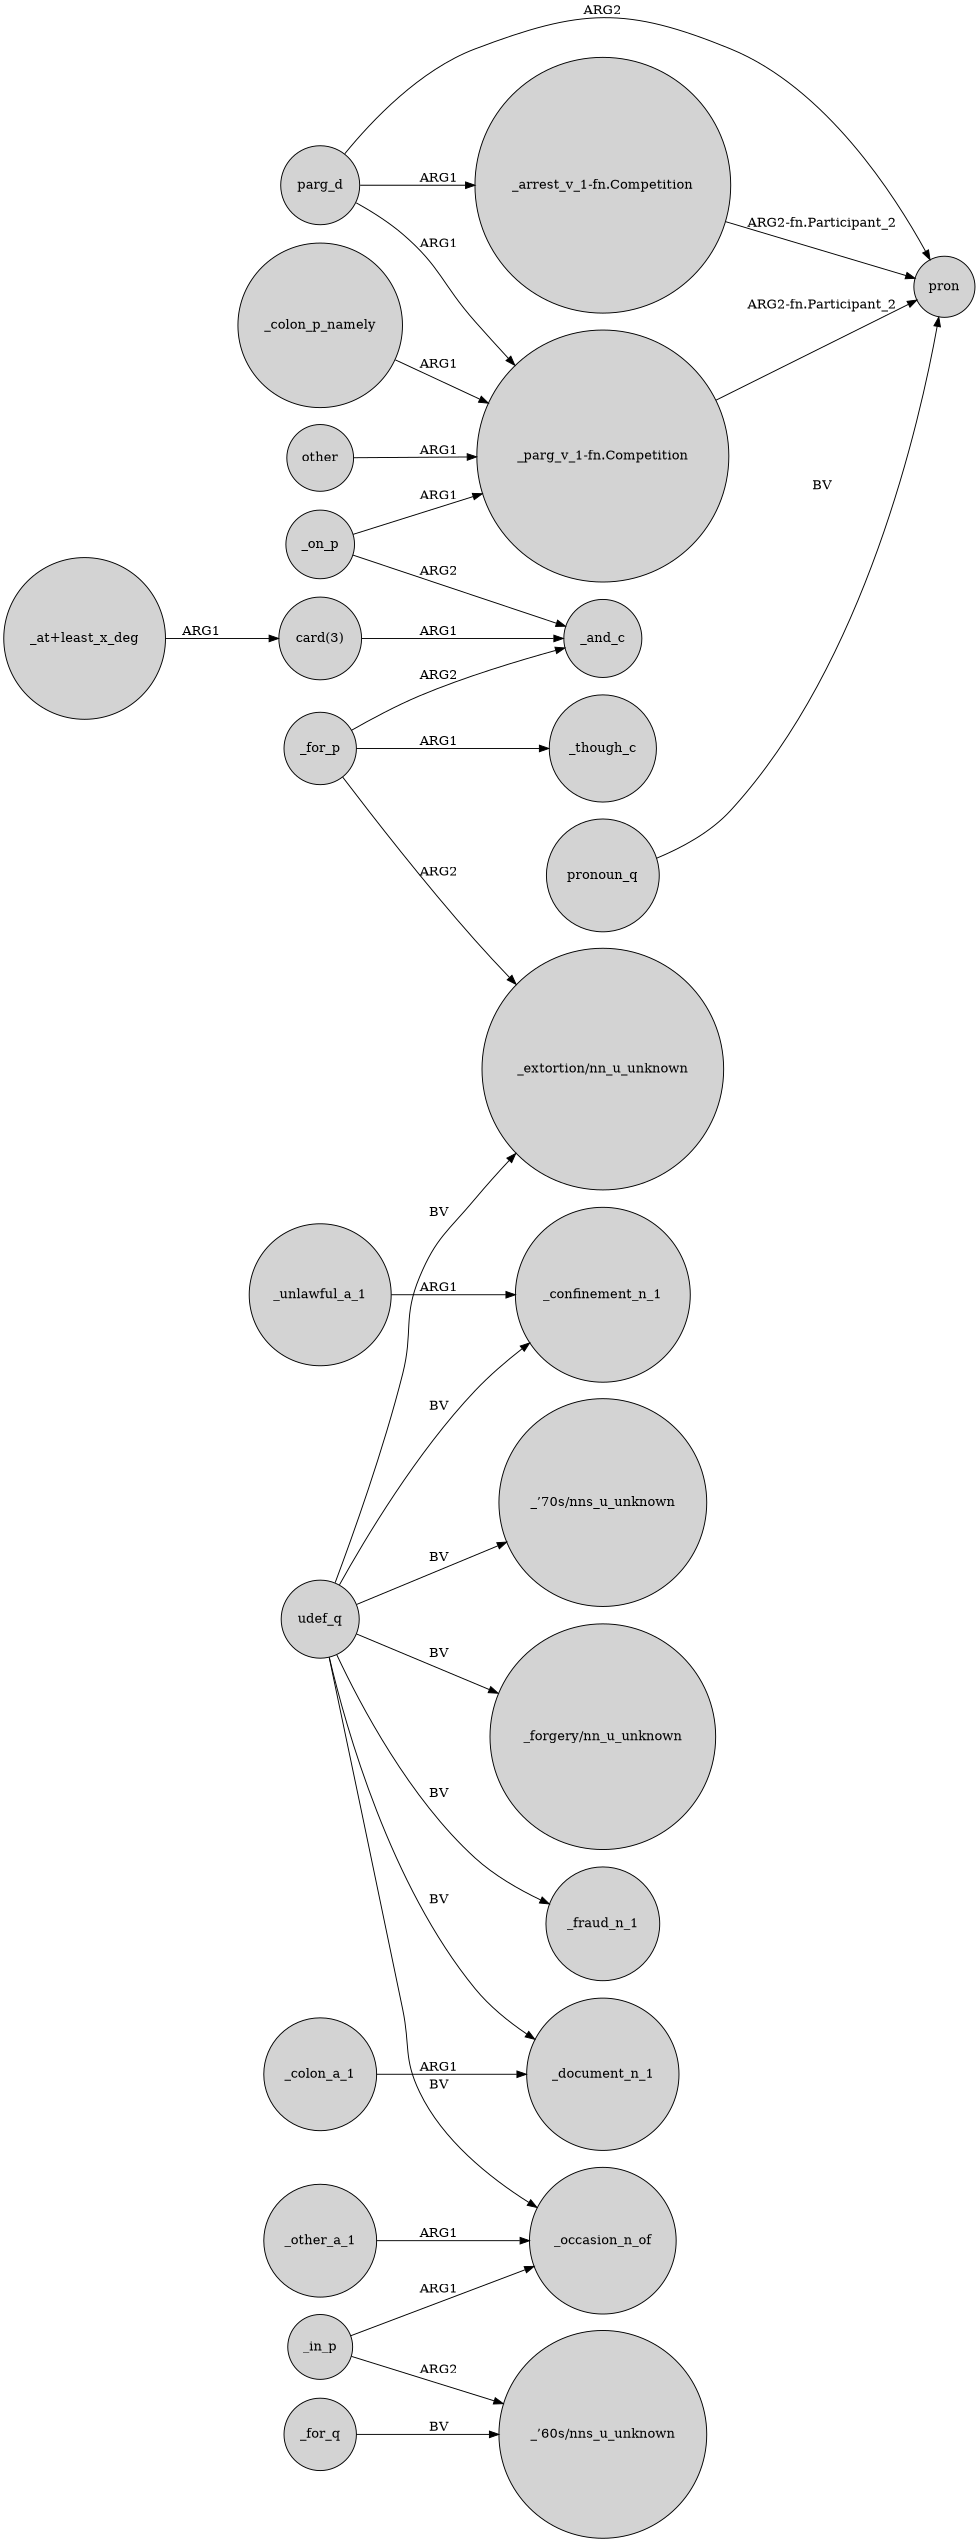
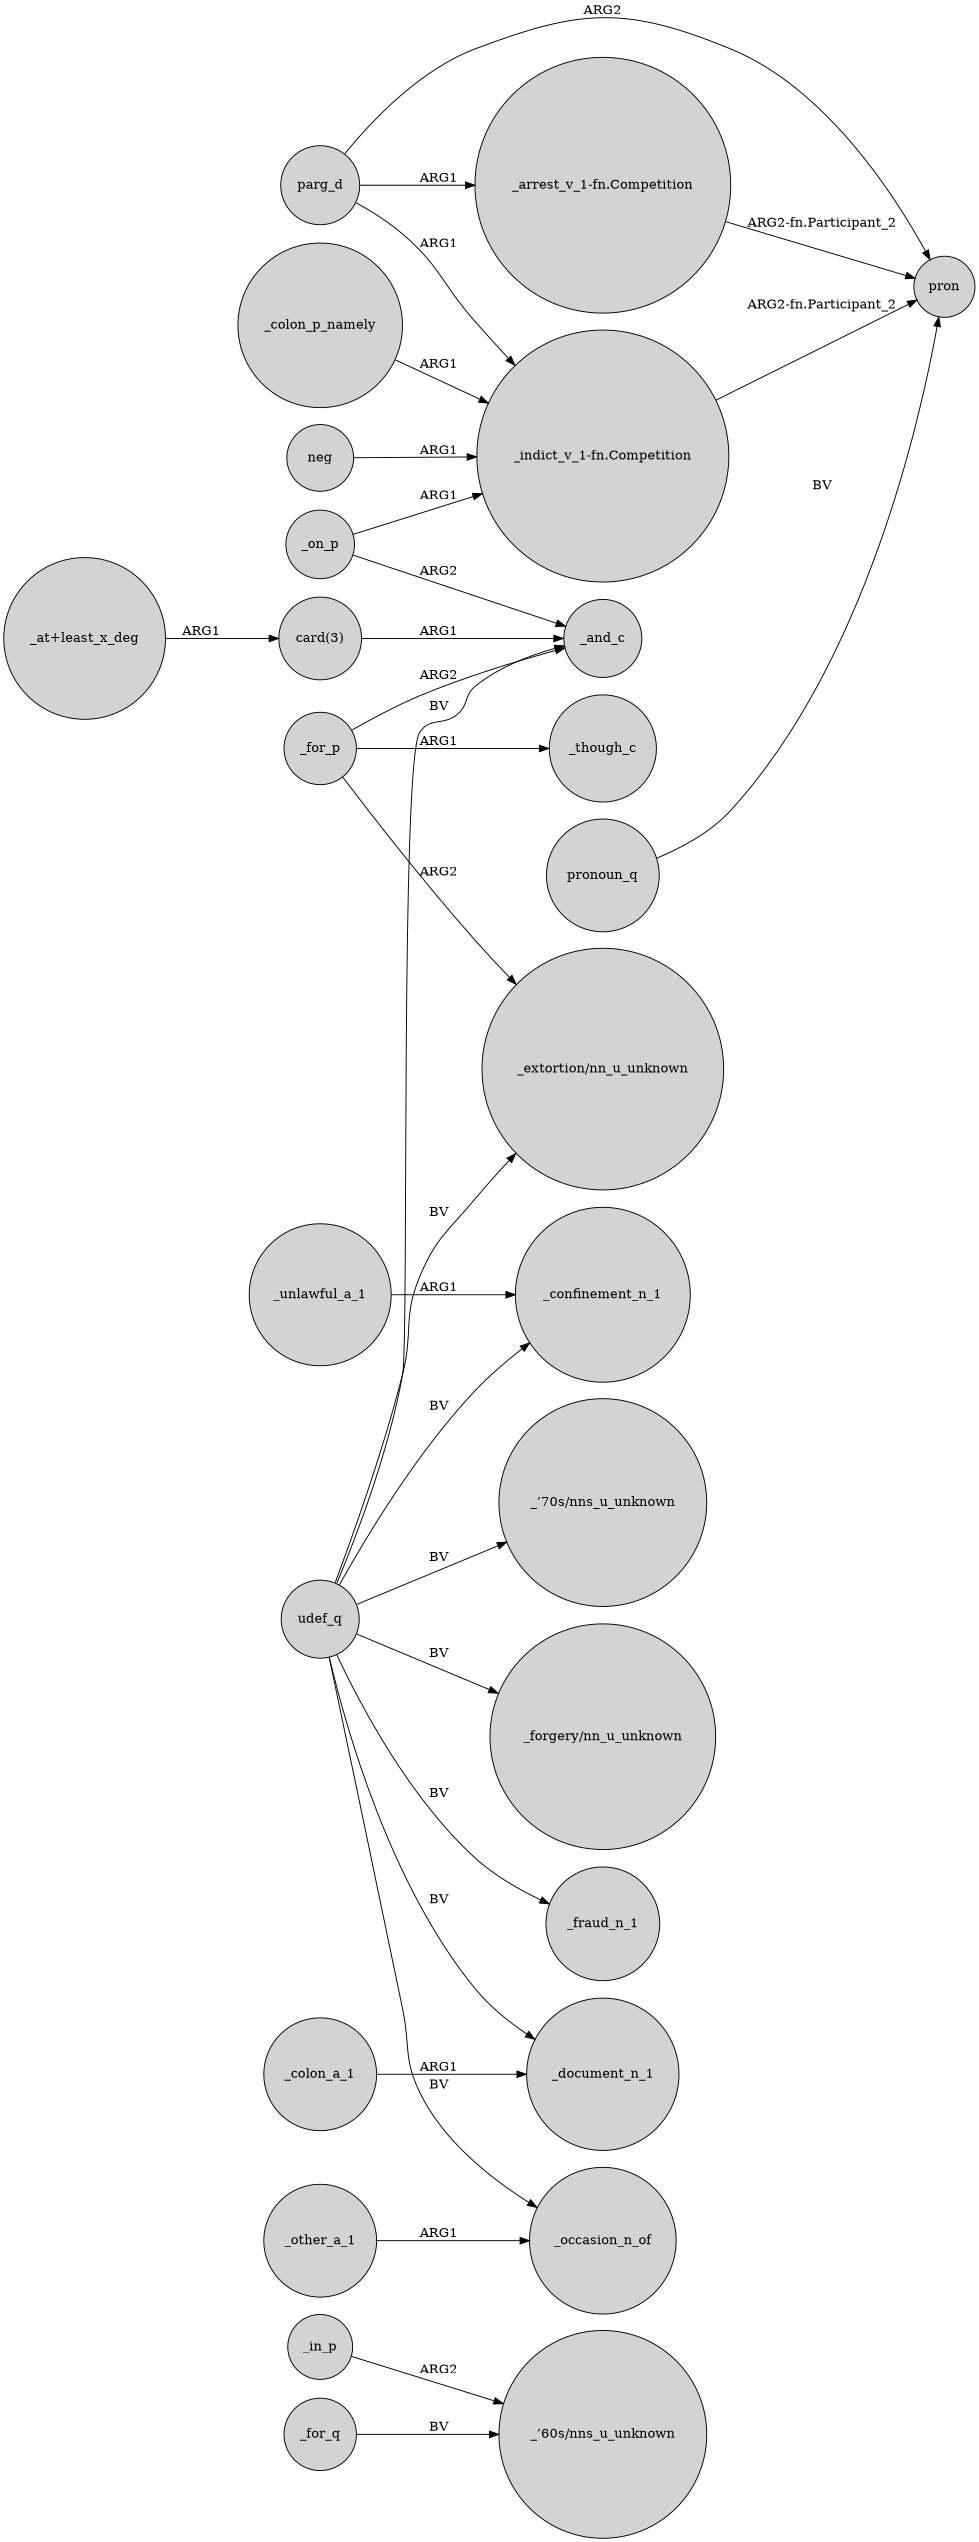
node "_parg_v_1-fn.Competition": label "_parg_v_1-fn.Competition" -> "_indict_v_1-fn.Competition"
node "other": label "other" -> "neg"
edge "udef_q" -> "_and_c": added, label "BV"
edge "_in_p" -> "_occasion_n_of": removed, label "ARG1"
